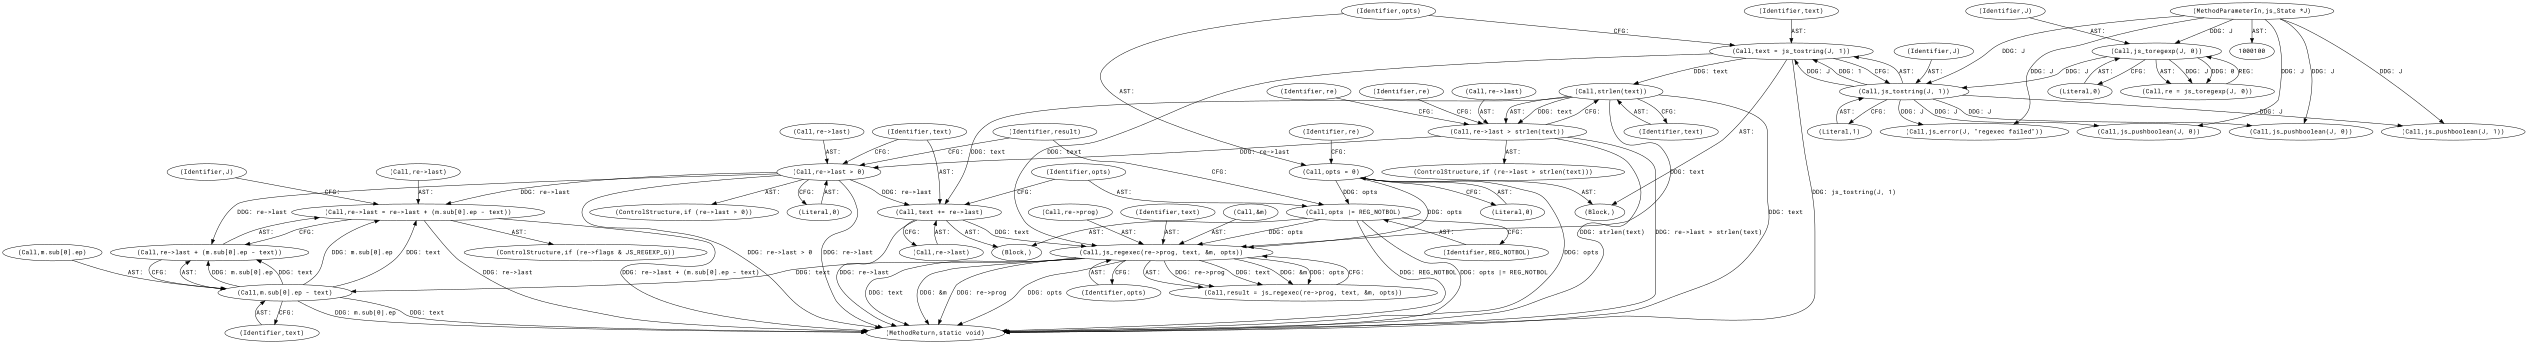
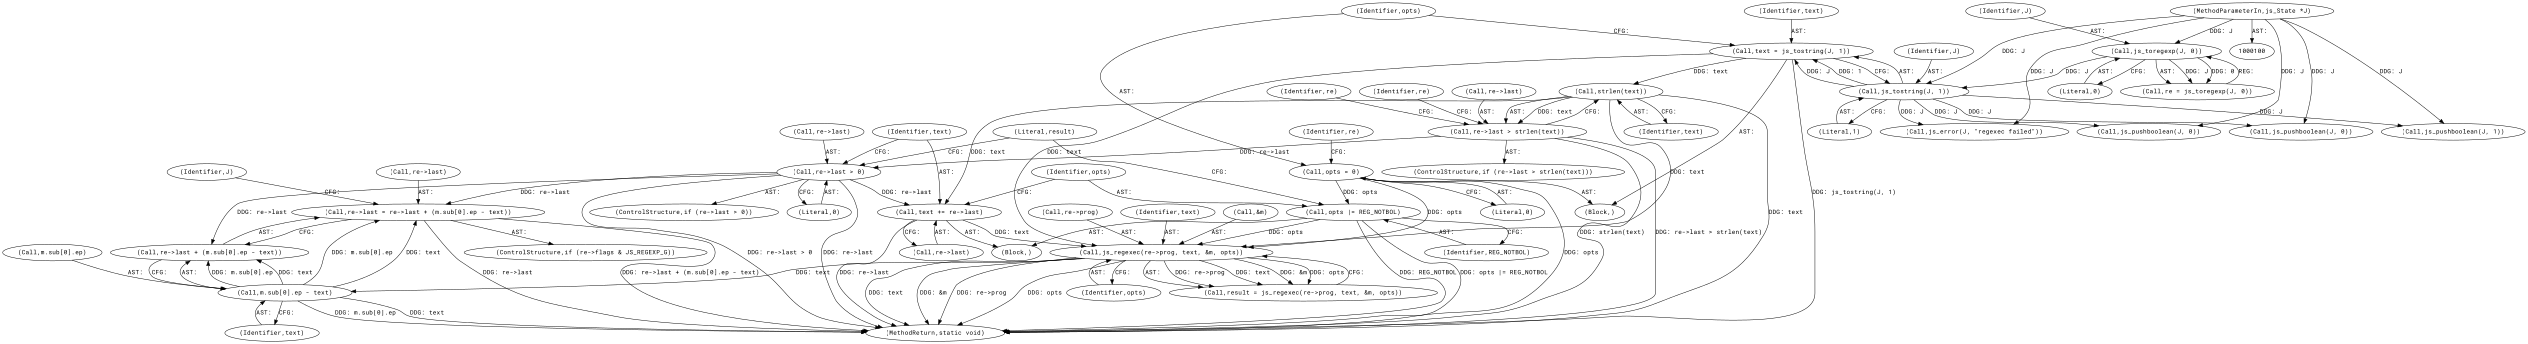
node "(Identifier,result)": label "(Identifier,result)" -> "(Literal,result)"
